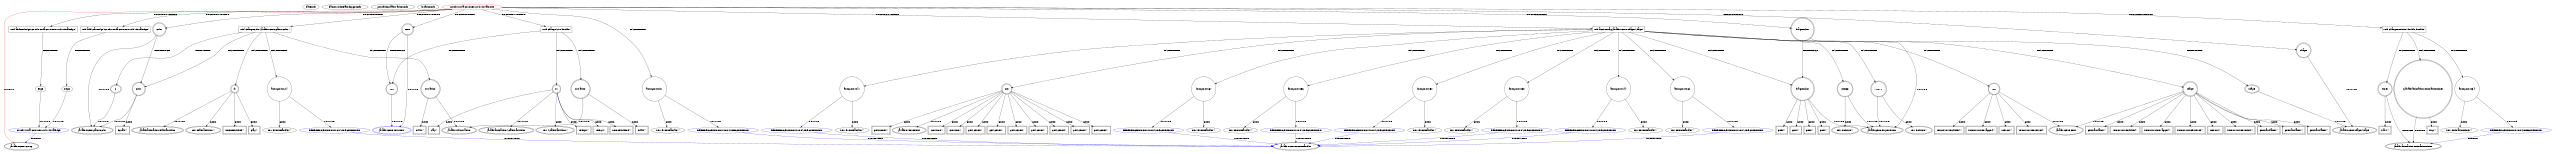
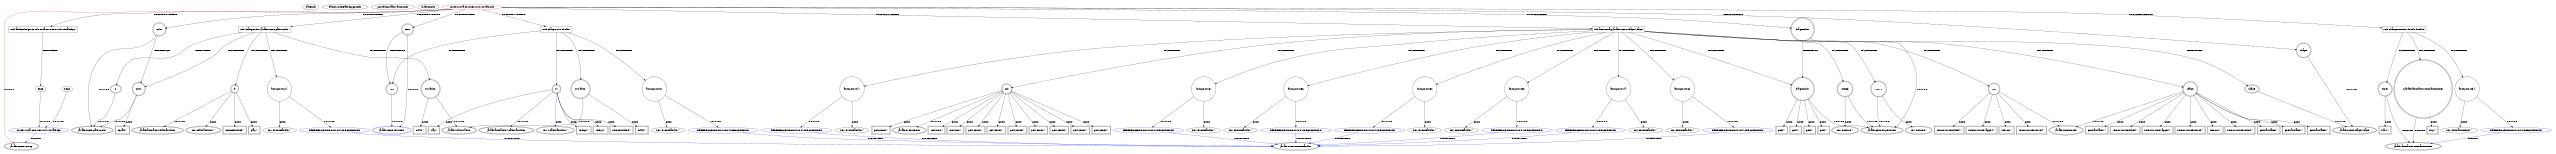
edge "cn.edu.suda.core.network.VisualNode" -> "anonymous31": now "void changeSize(double)" -> "anonymous31"
node "void addStartEdge(cn.edu.suda.core.network.VisualEdge)": removed
node "javafx.scene.Text": label "javafx.scene.Text" -> "javafx.scene.Node"
